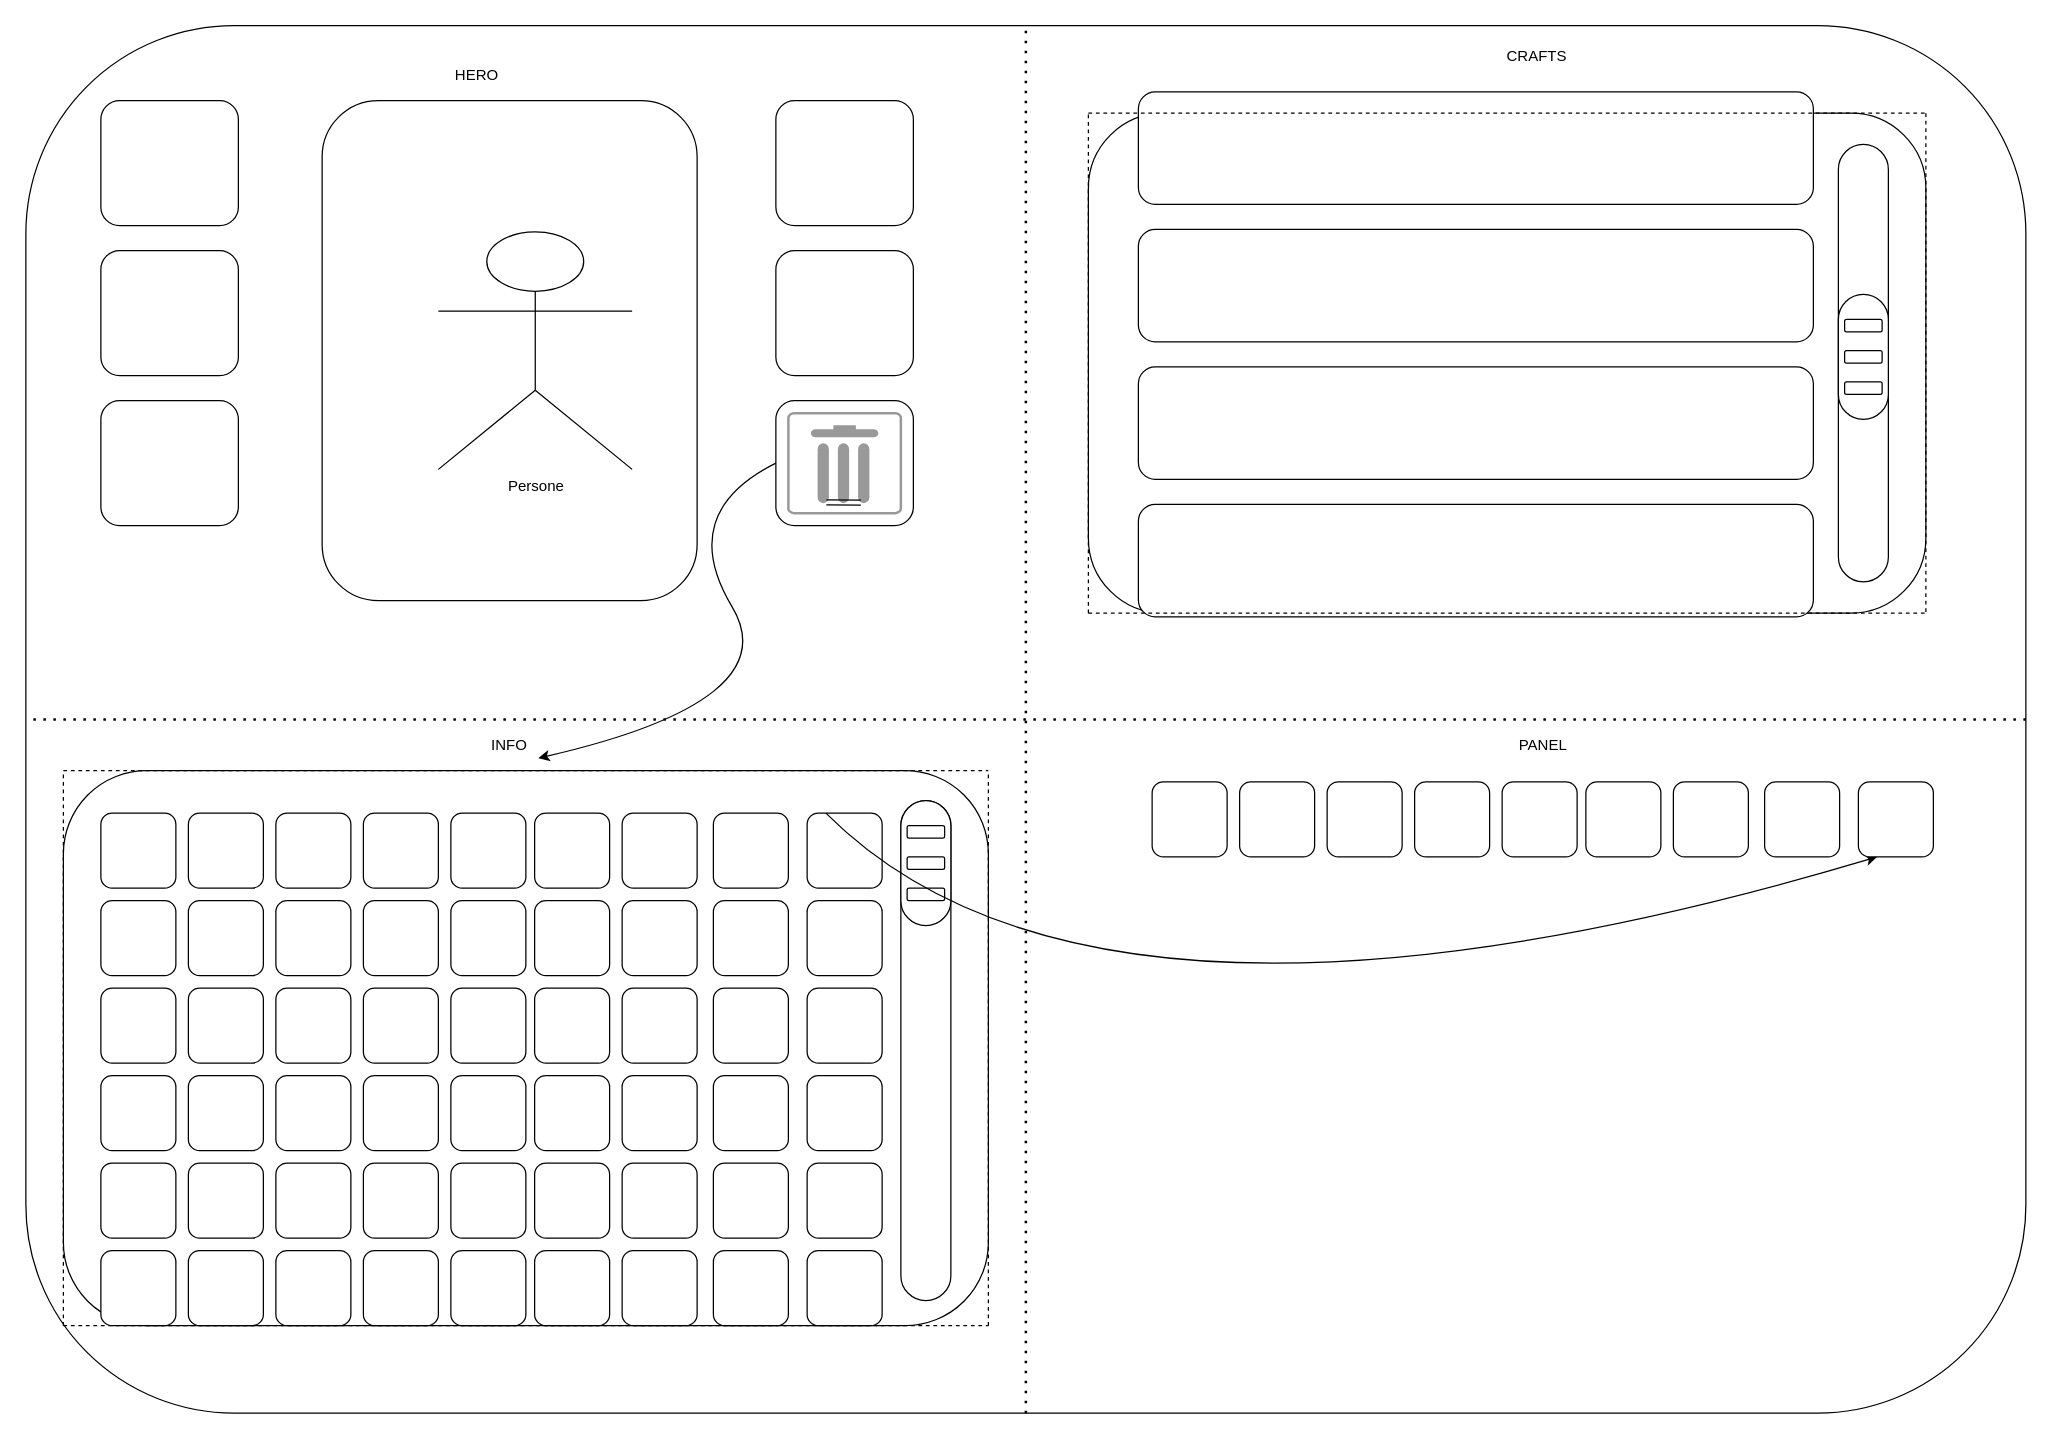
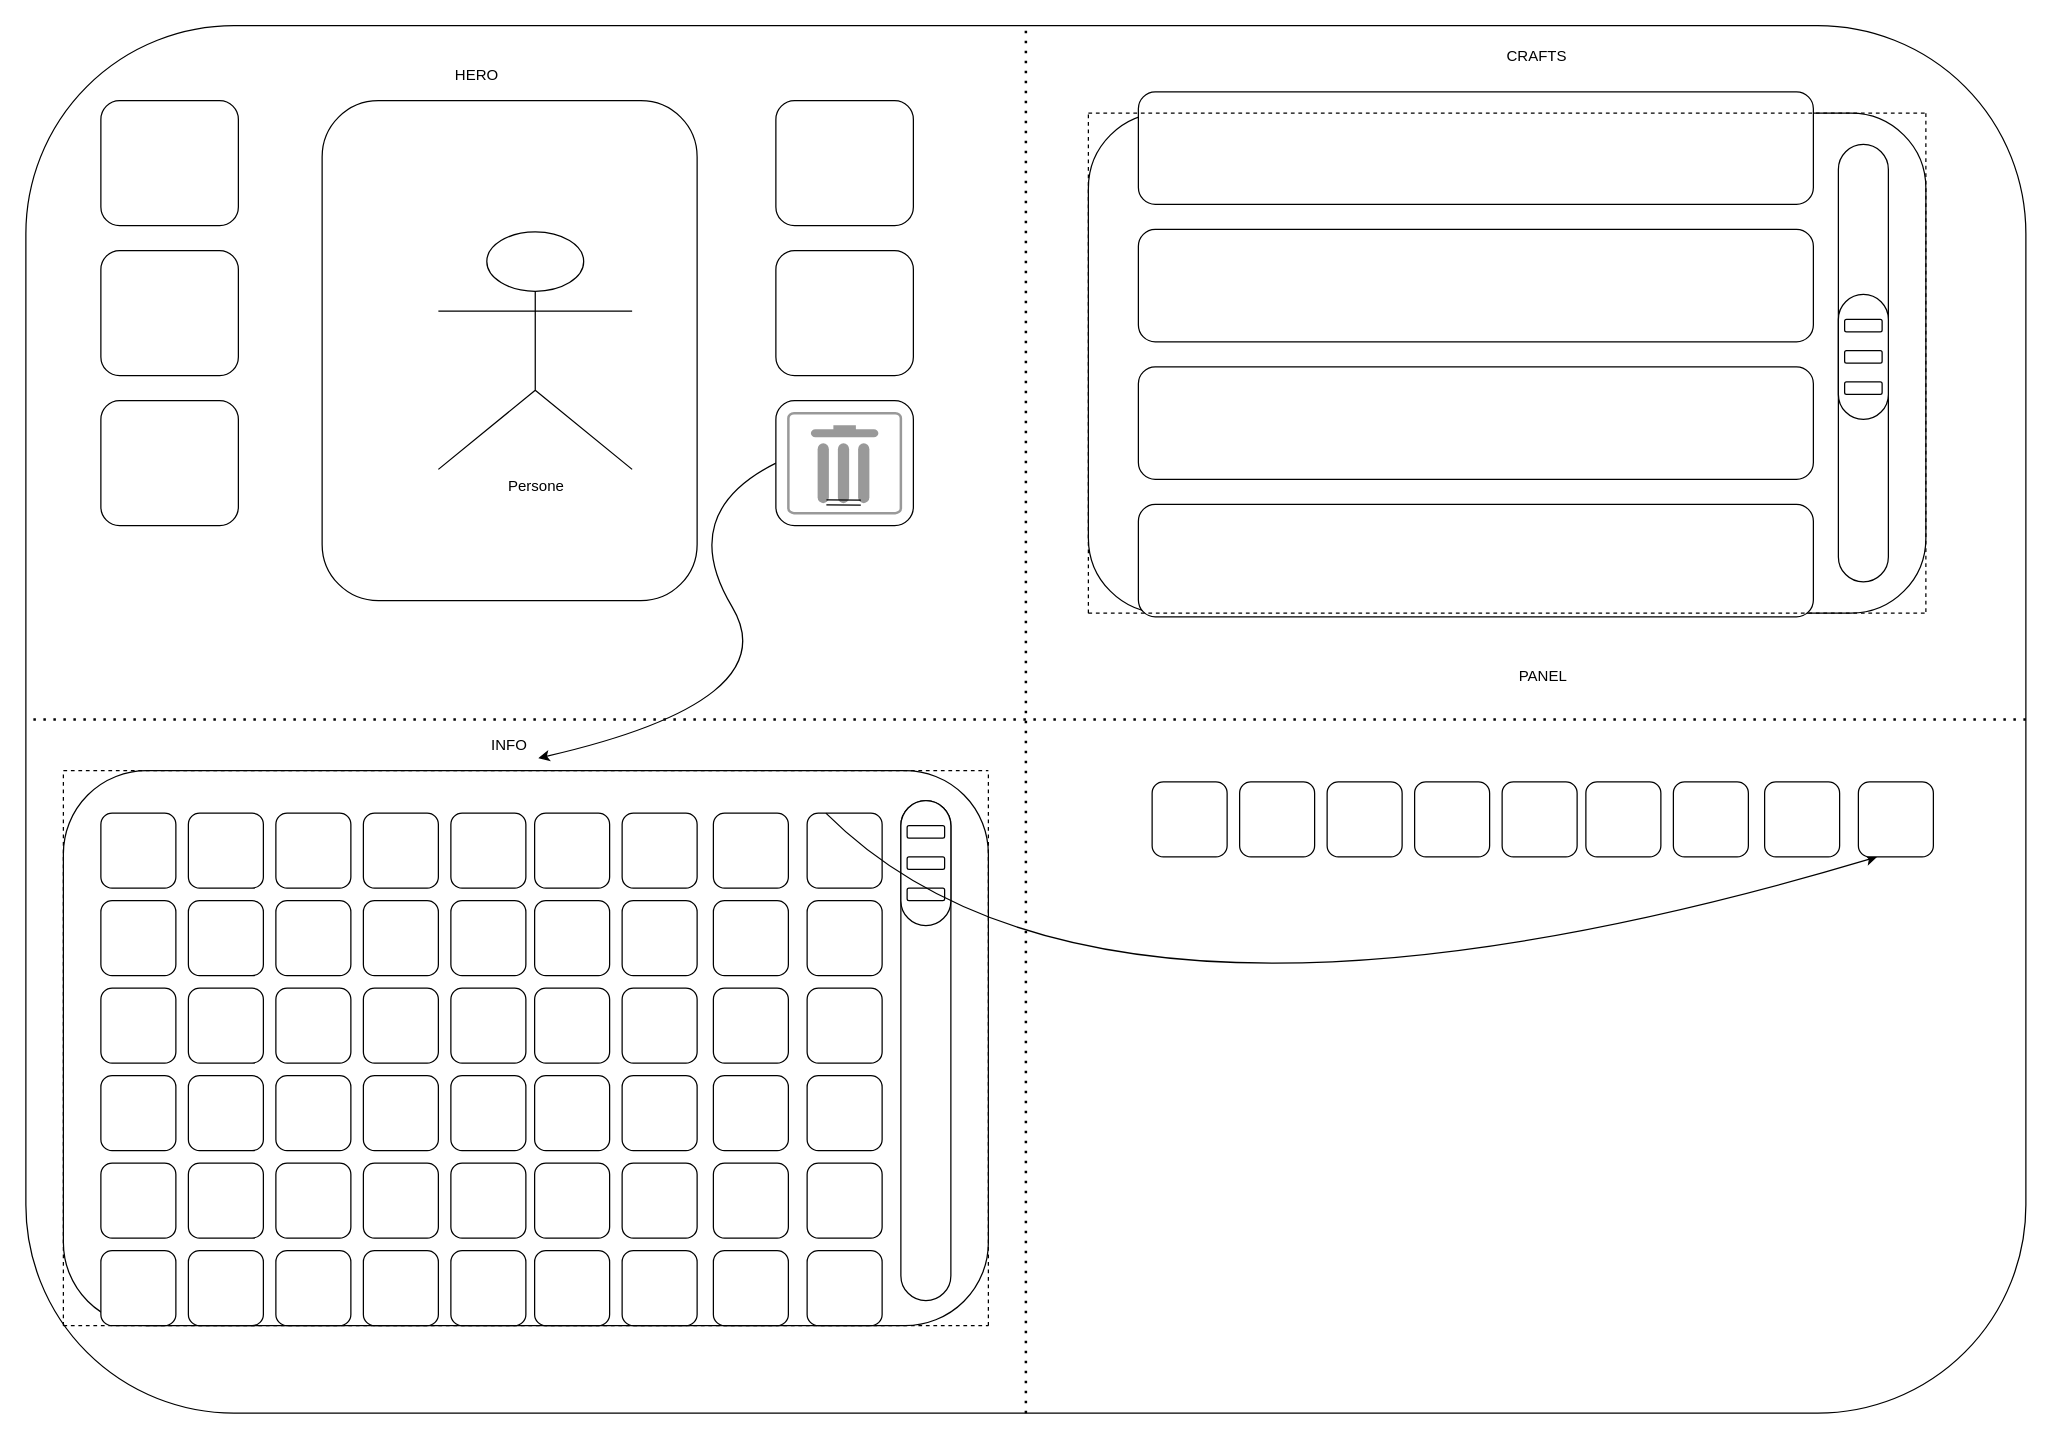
node "PANEL": moved (1543, 746) -> (1543, 677)
